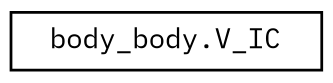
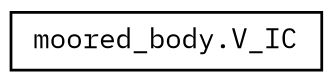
node "body_body.V_IC": label "body_body.V_IC" -> "moored_body.V_IC"
